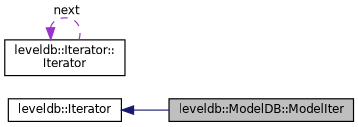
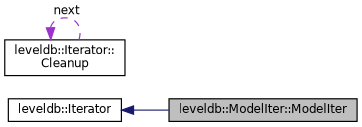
node "leveldb::Iterator:: Iterator": label "leveldb::Iterator:: Iterator" -> "leveldb::Iterator:: Cleanup"
node "leveldb::ModelDB::ModelIter": label "leveldb::ModelDB::ModelIter" -> "leveldb::ModelIter::ModelIter"
